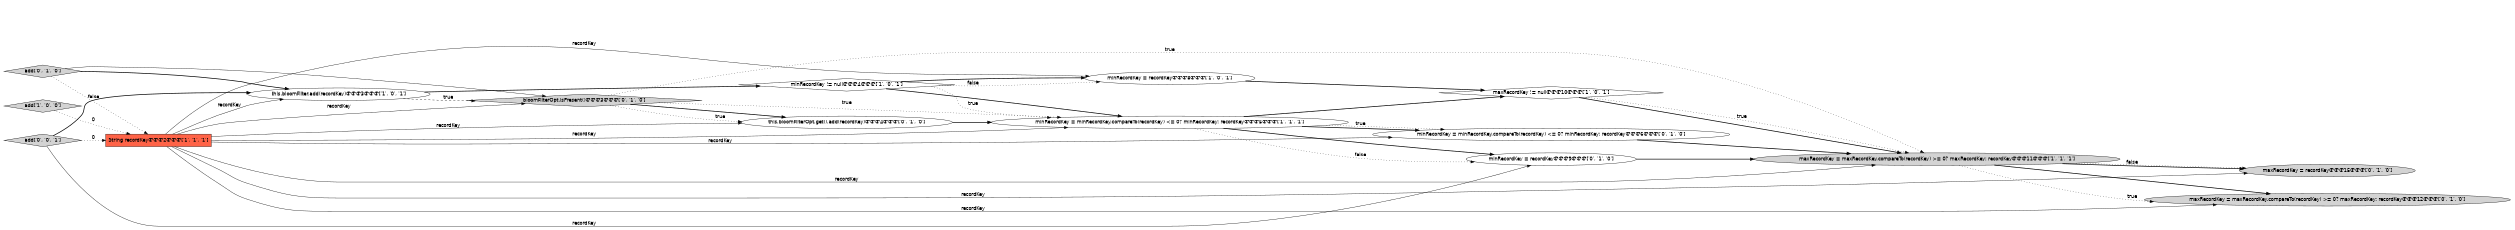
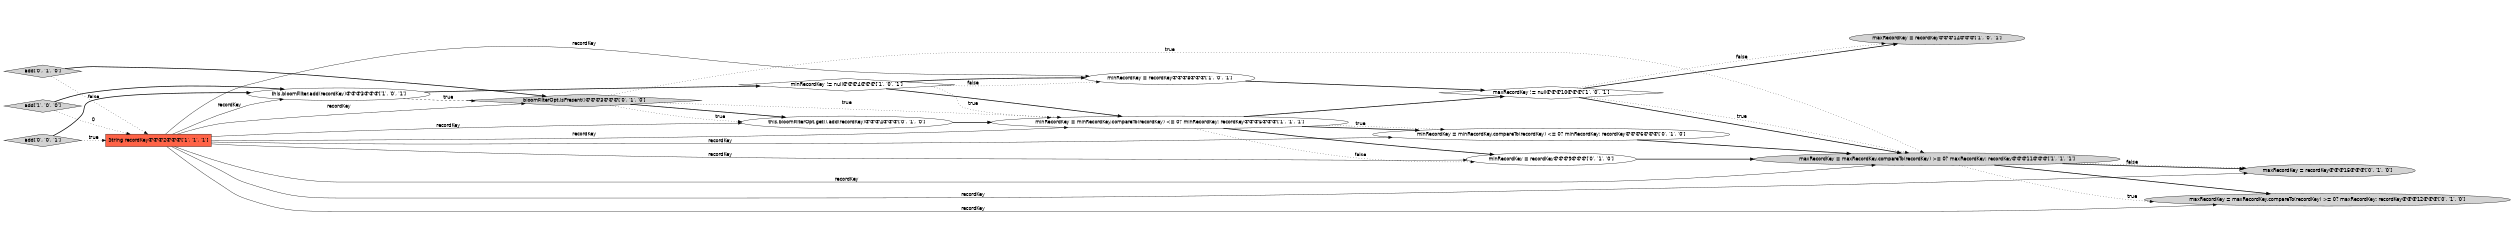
node "maxRecordKey = recordKey@@@14@@@['1', '0', '1']": added
edge "add['0', '1', '0']" -> "bloomFilterOpt.isPresent()@@@3@@@['0', '1', '0']": style solid -> bold
edge "add['0', '1', '0']" -> "this.bloomFilter.add(recordKey)@@@3@@@['1', '0', '1']": now "add['1', '0', '0']" -> "this.bloomFilter.add(recordKey)@@@3@@@['1', '0', '1']"
edge "add['0', '0', '1']" -> "String recordKey@@@2@@@['1', '1', '1']": label "0" -> "true"
edge "add['0', '0', '1']" -> "minRecordKey = recordKey@@@9@@@['0', '1', '0']": now "String recordKey@@@2@@@['1', '1', '1']" -> "minRecordKey = recordKey@@@9@@@['0', '1', '0']"
